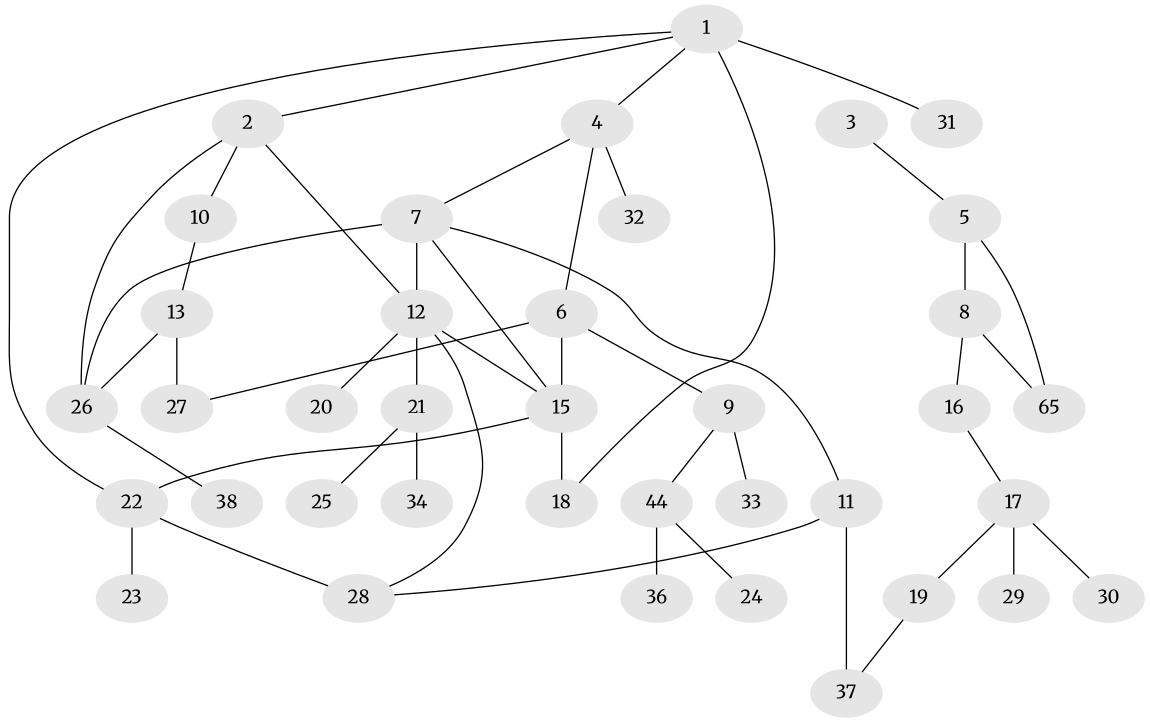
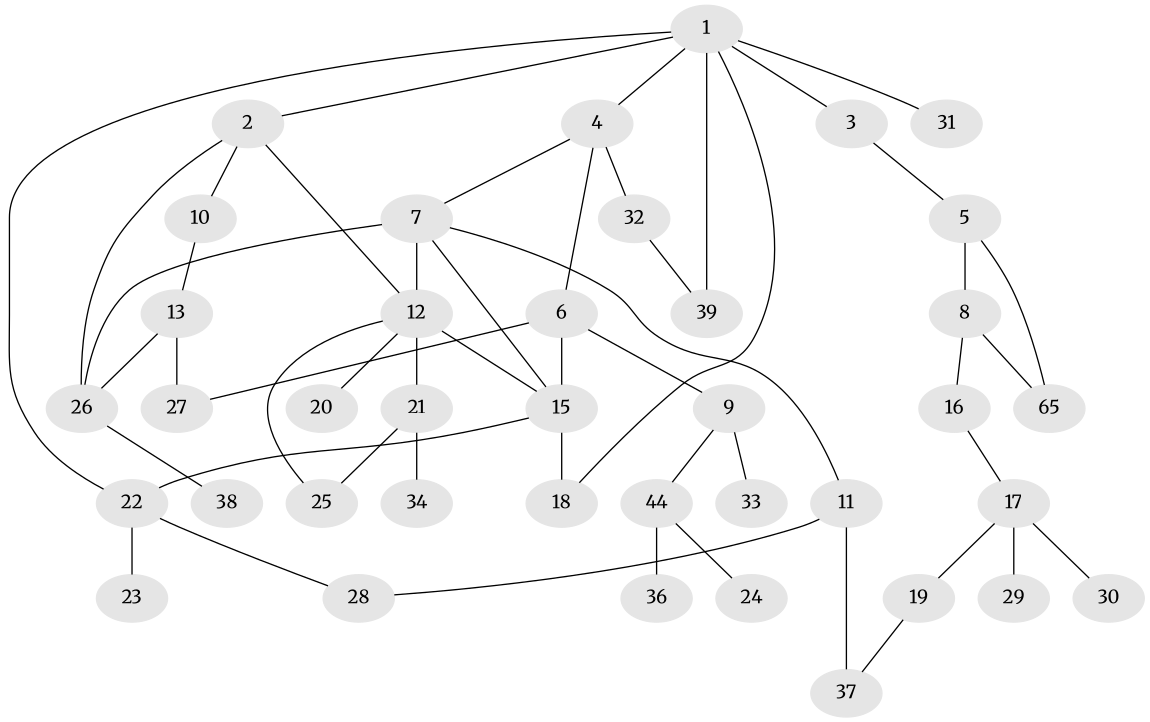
edge "1" -- "3": added
node "39": added
edge "12" -- "28": now "12" -- "25"
